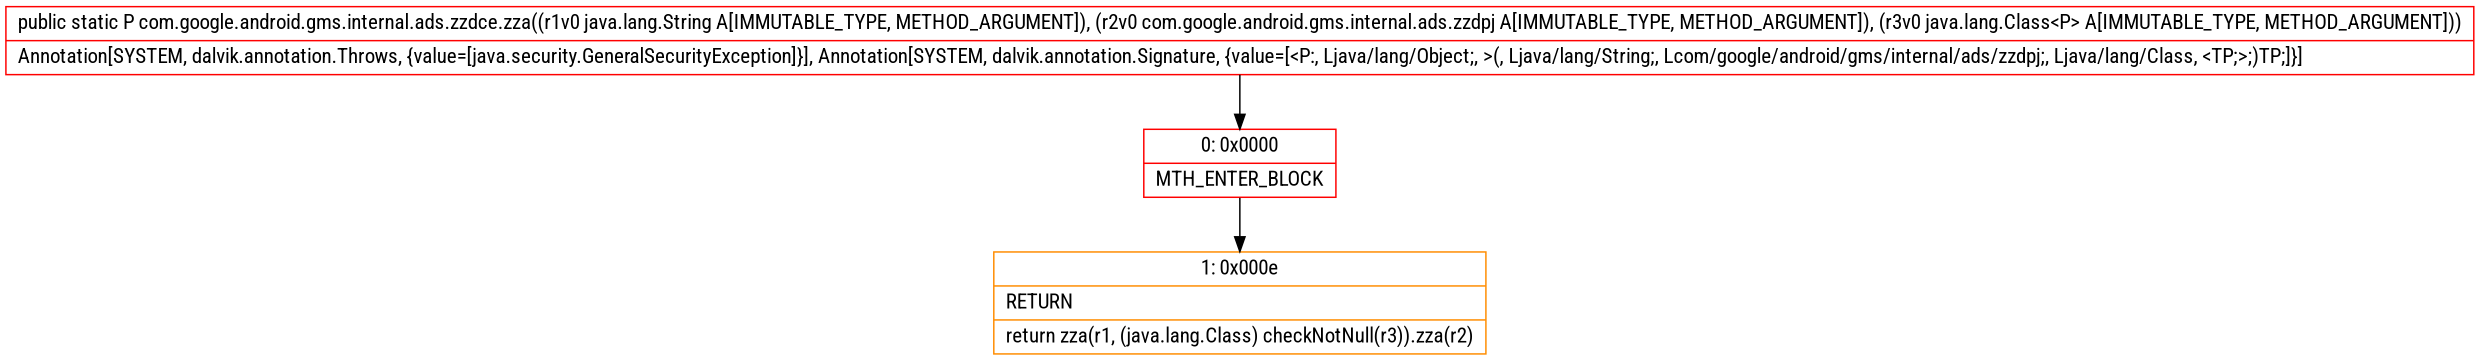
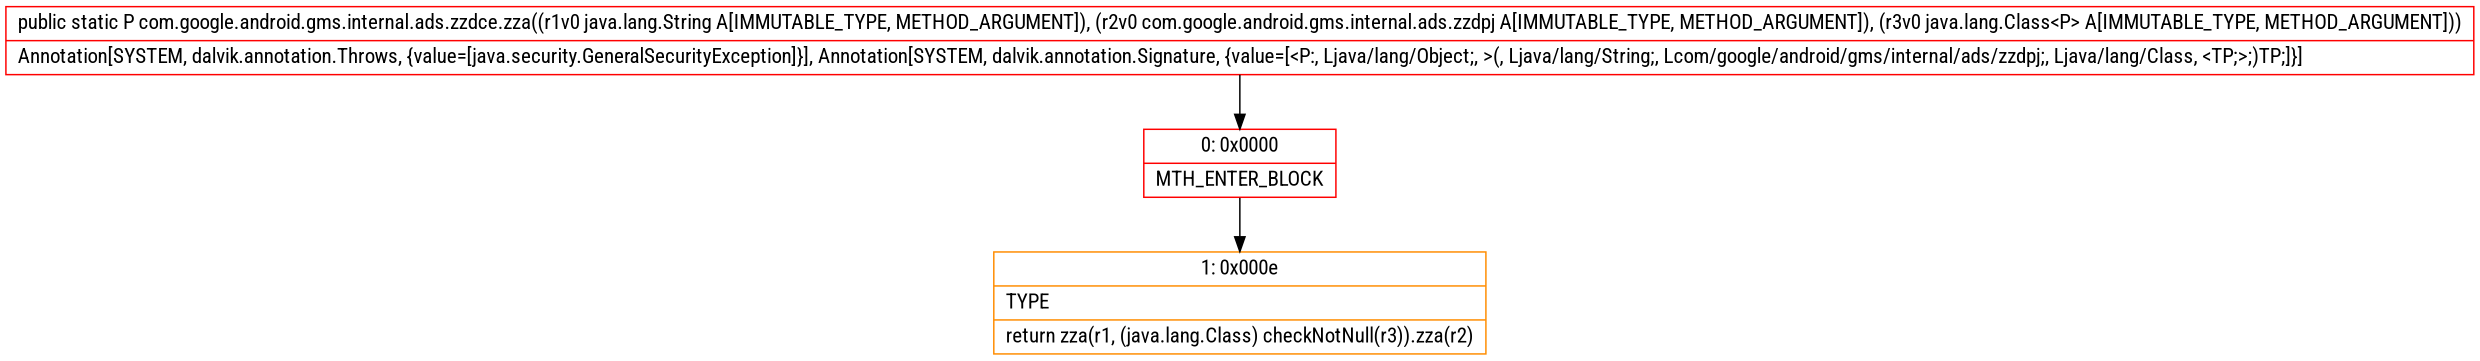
node "1: 0x000e": text "RETURN" -> "TYPE"
